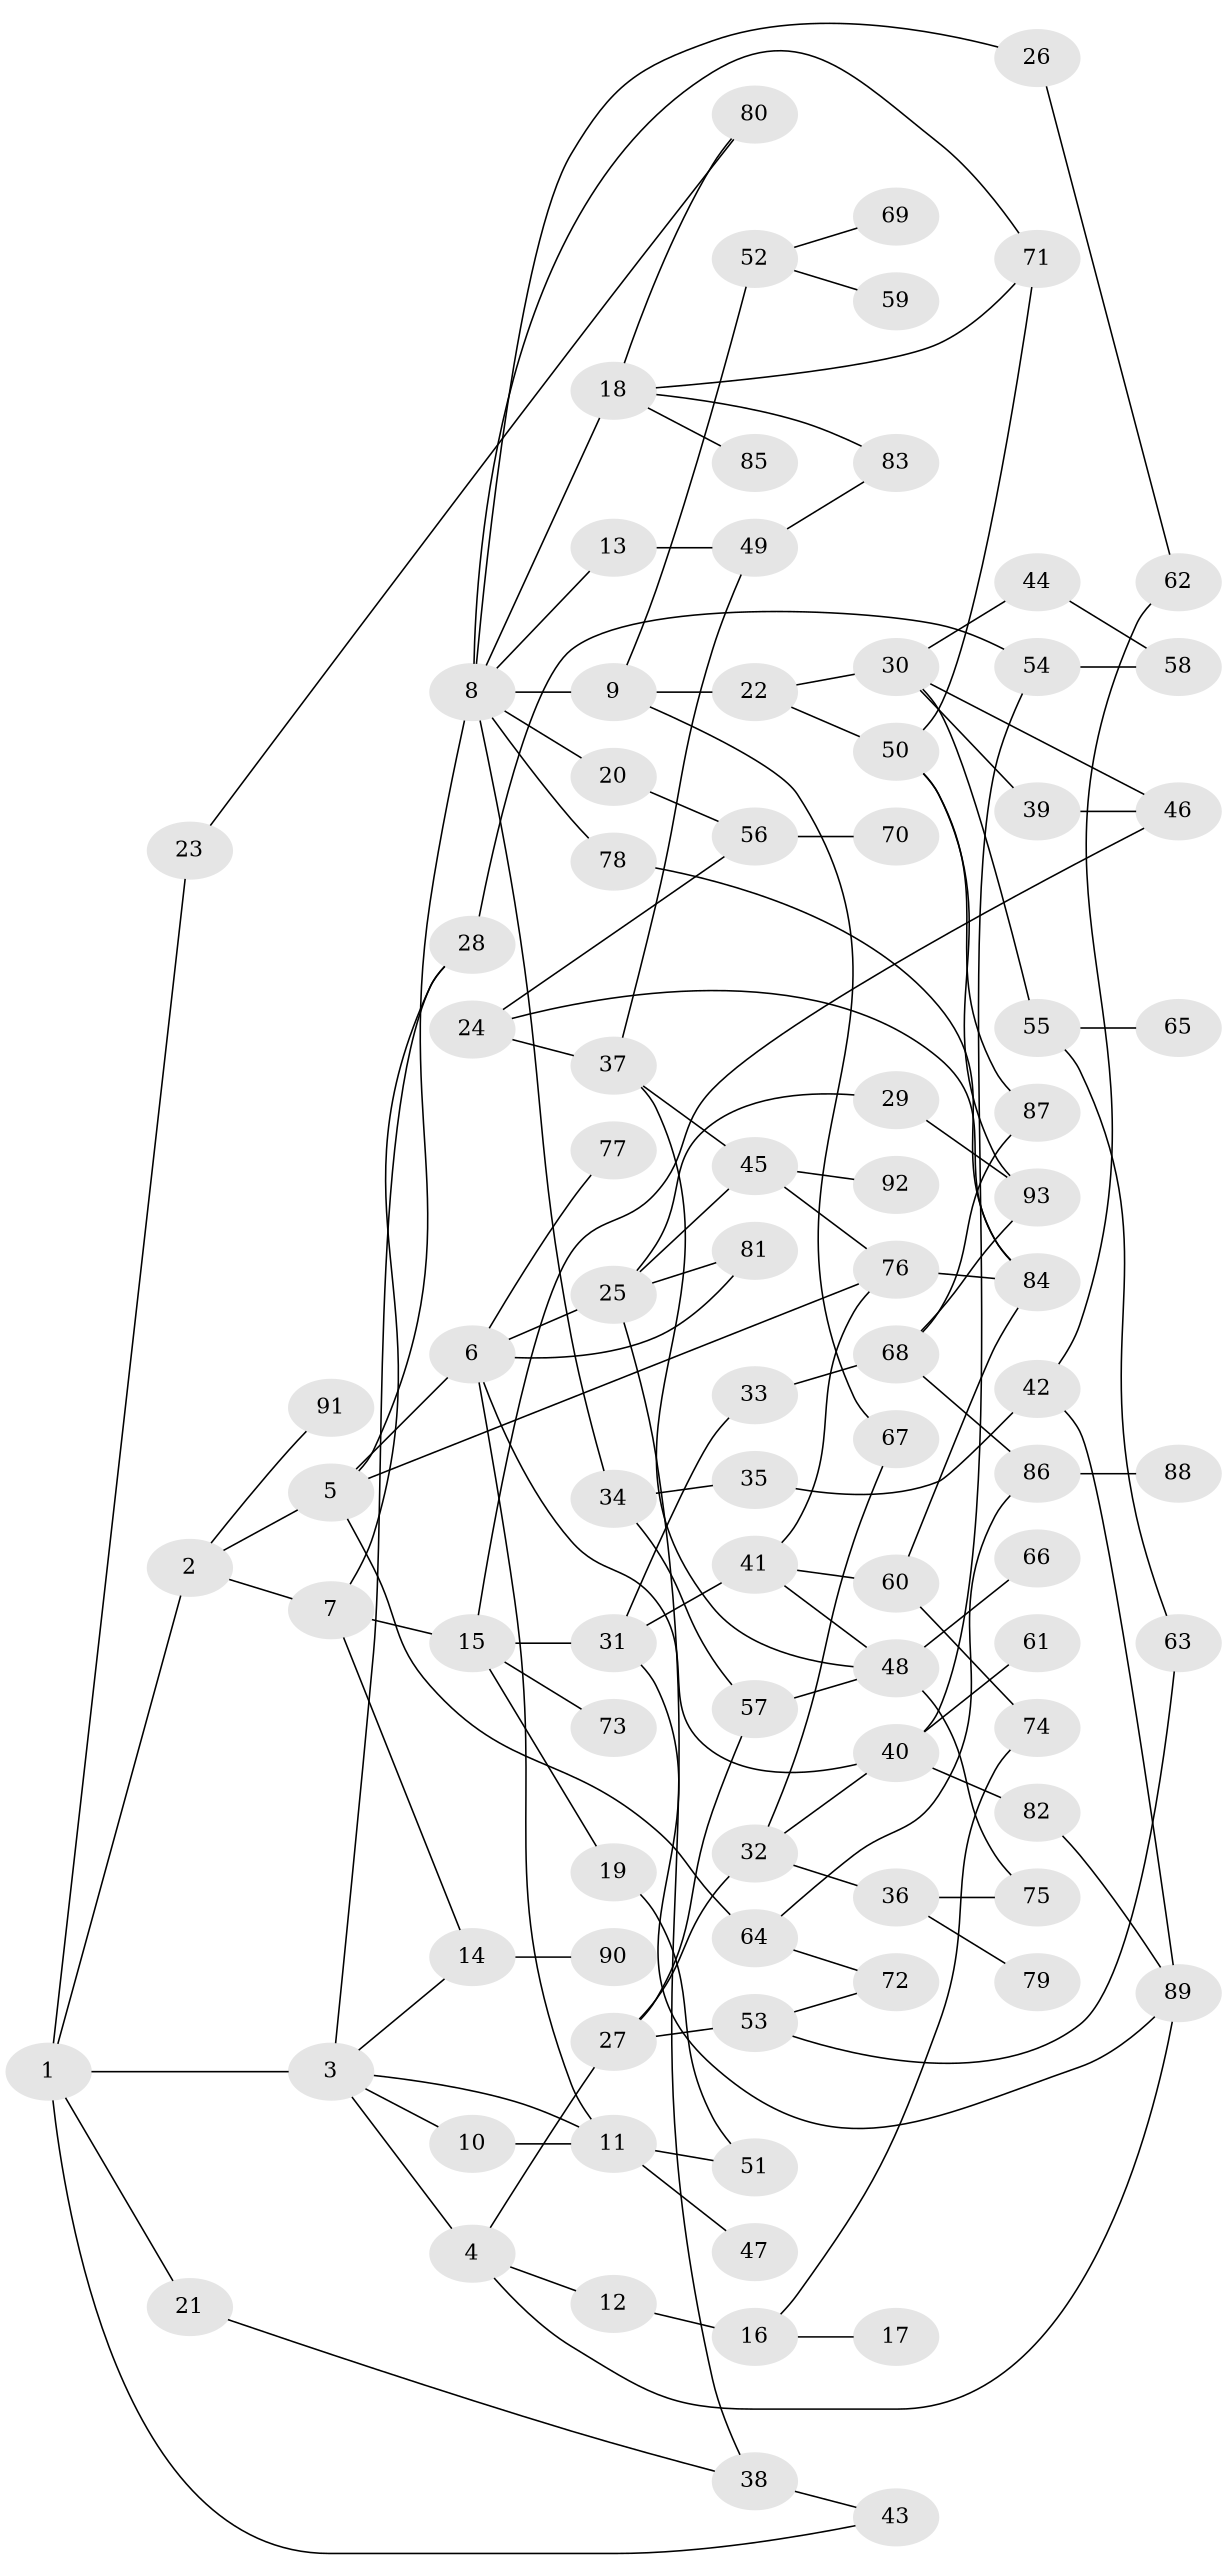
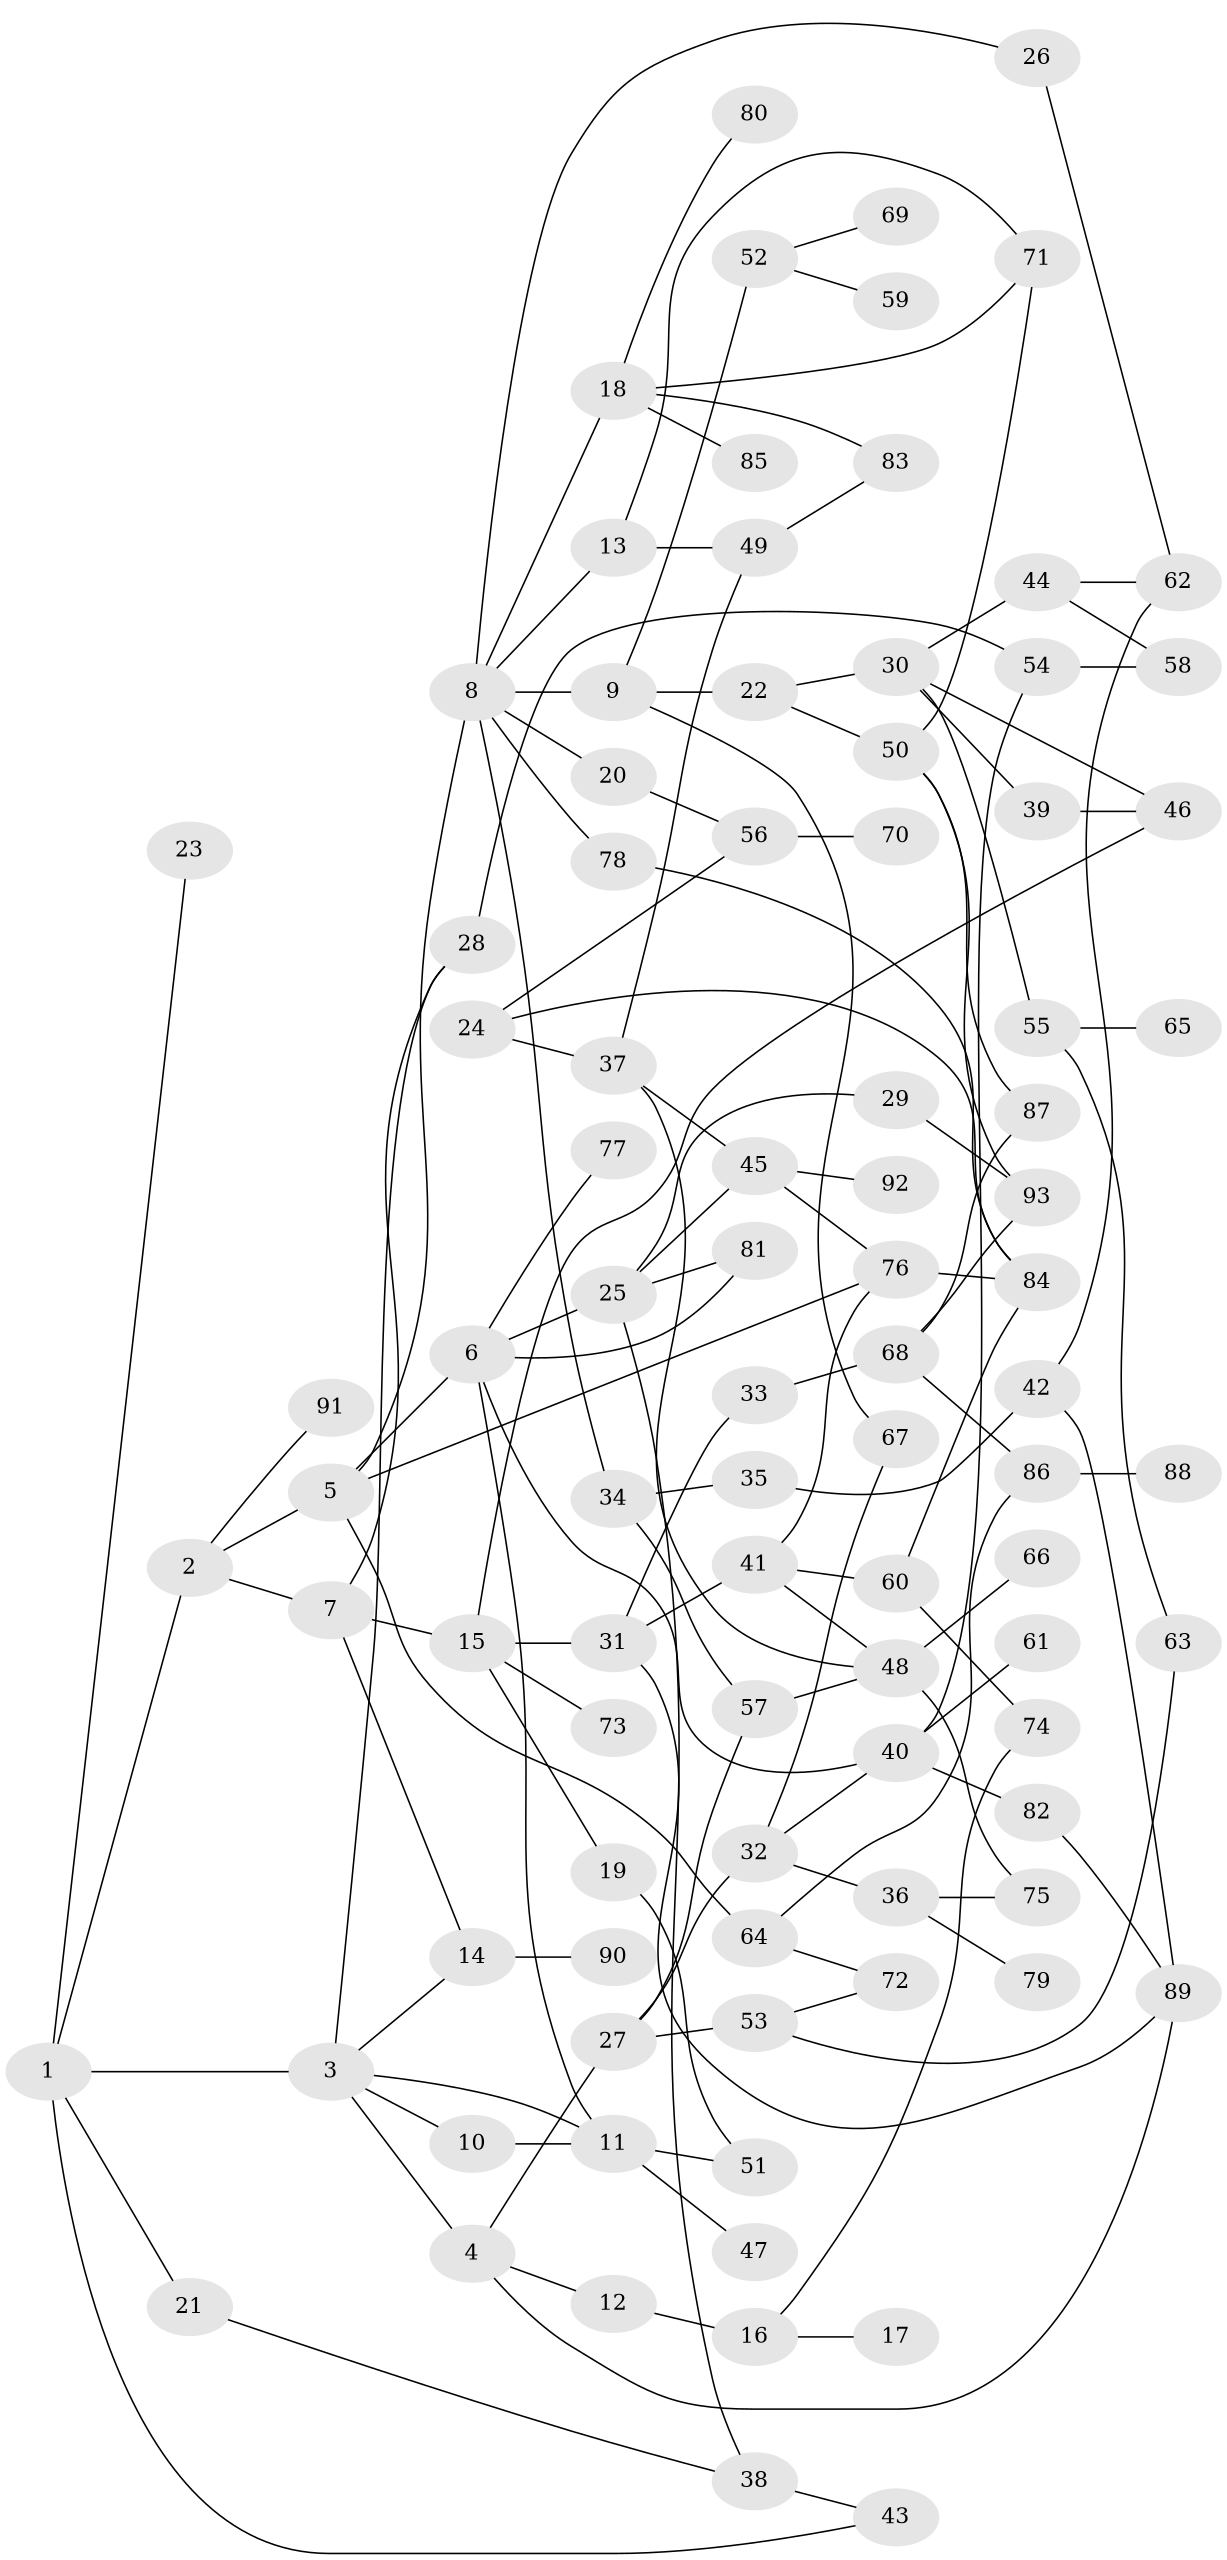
edge "71" -- "8": now "71" -- "13"
edge "80" -- "23": removed
edge "44" -- "62": added
